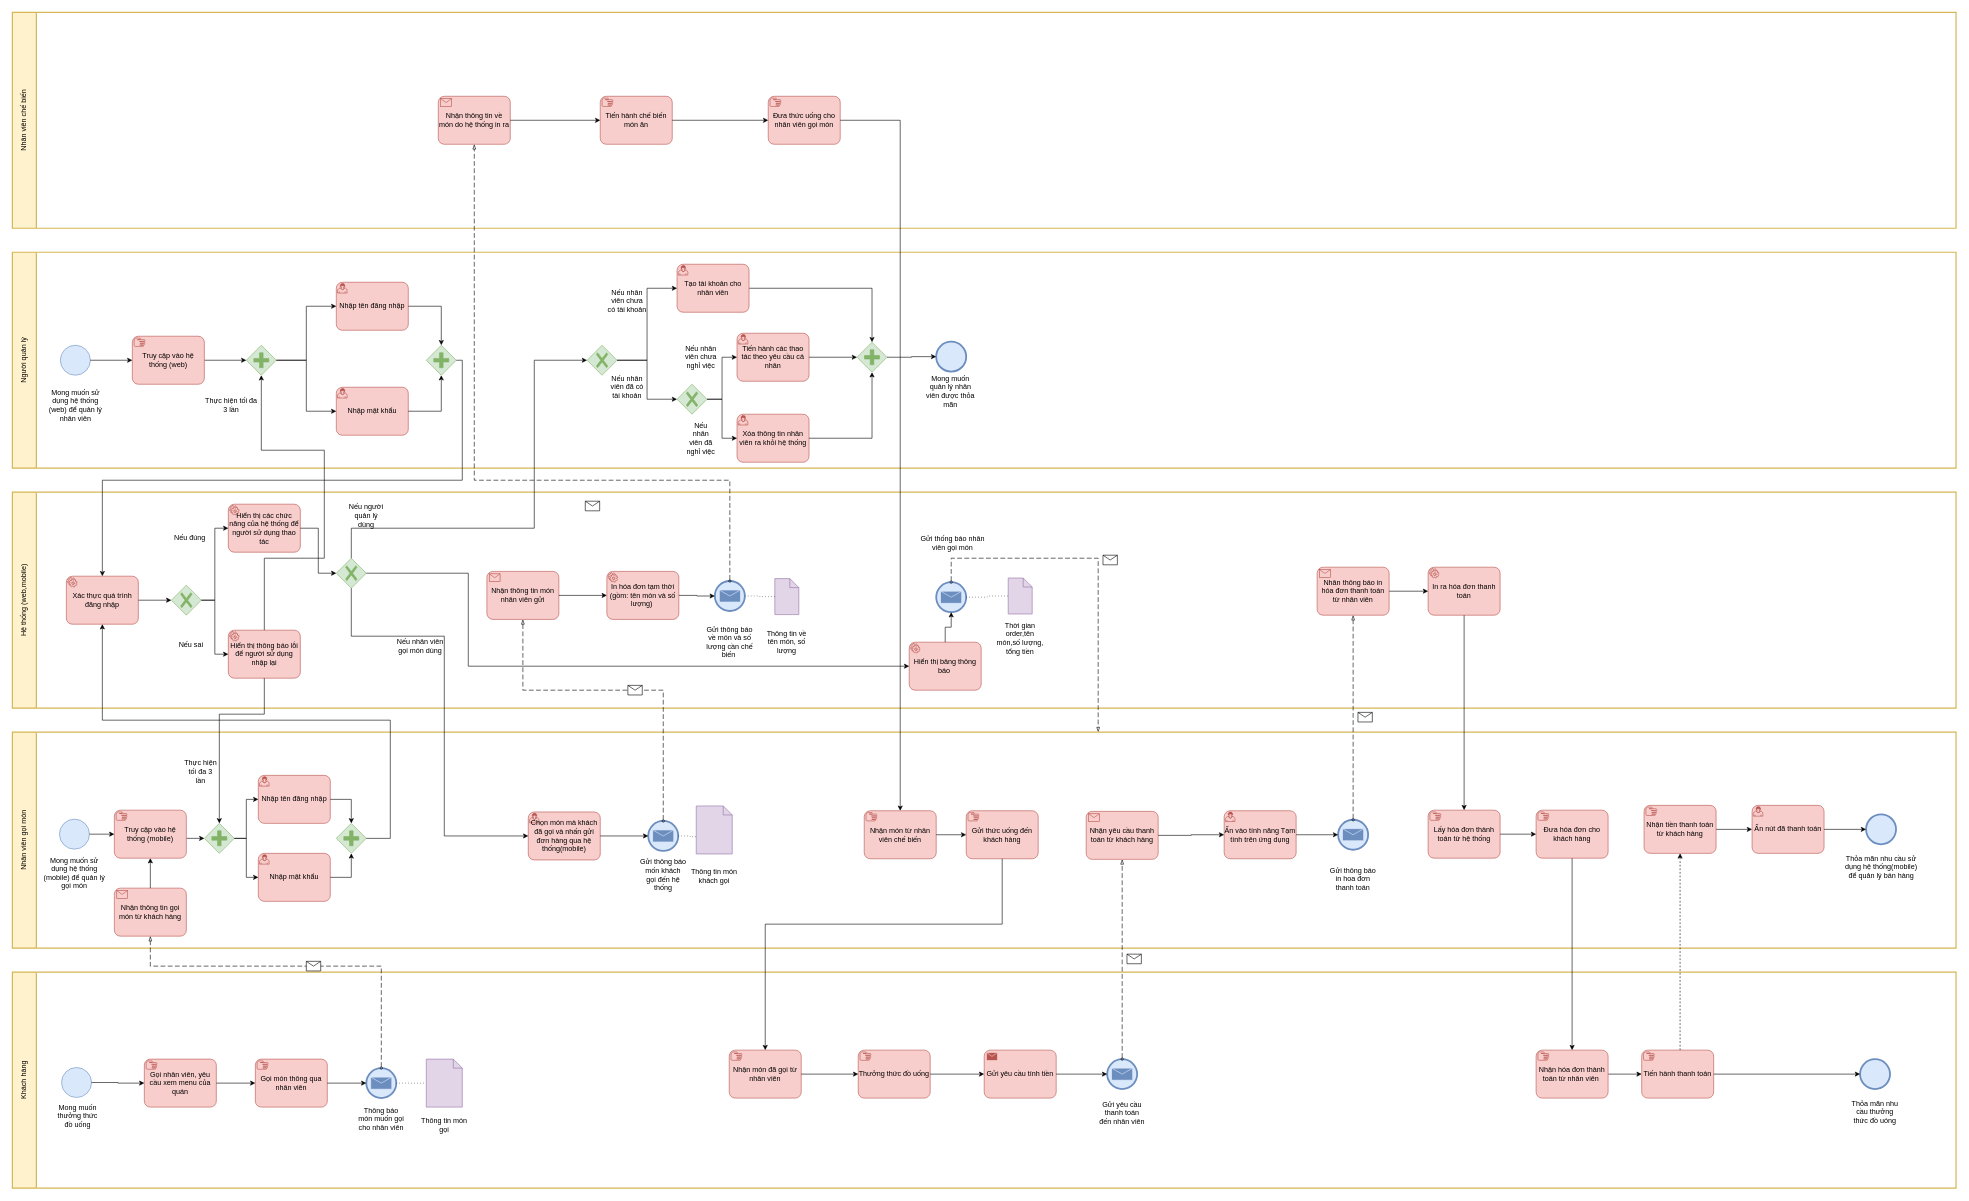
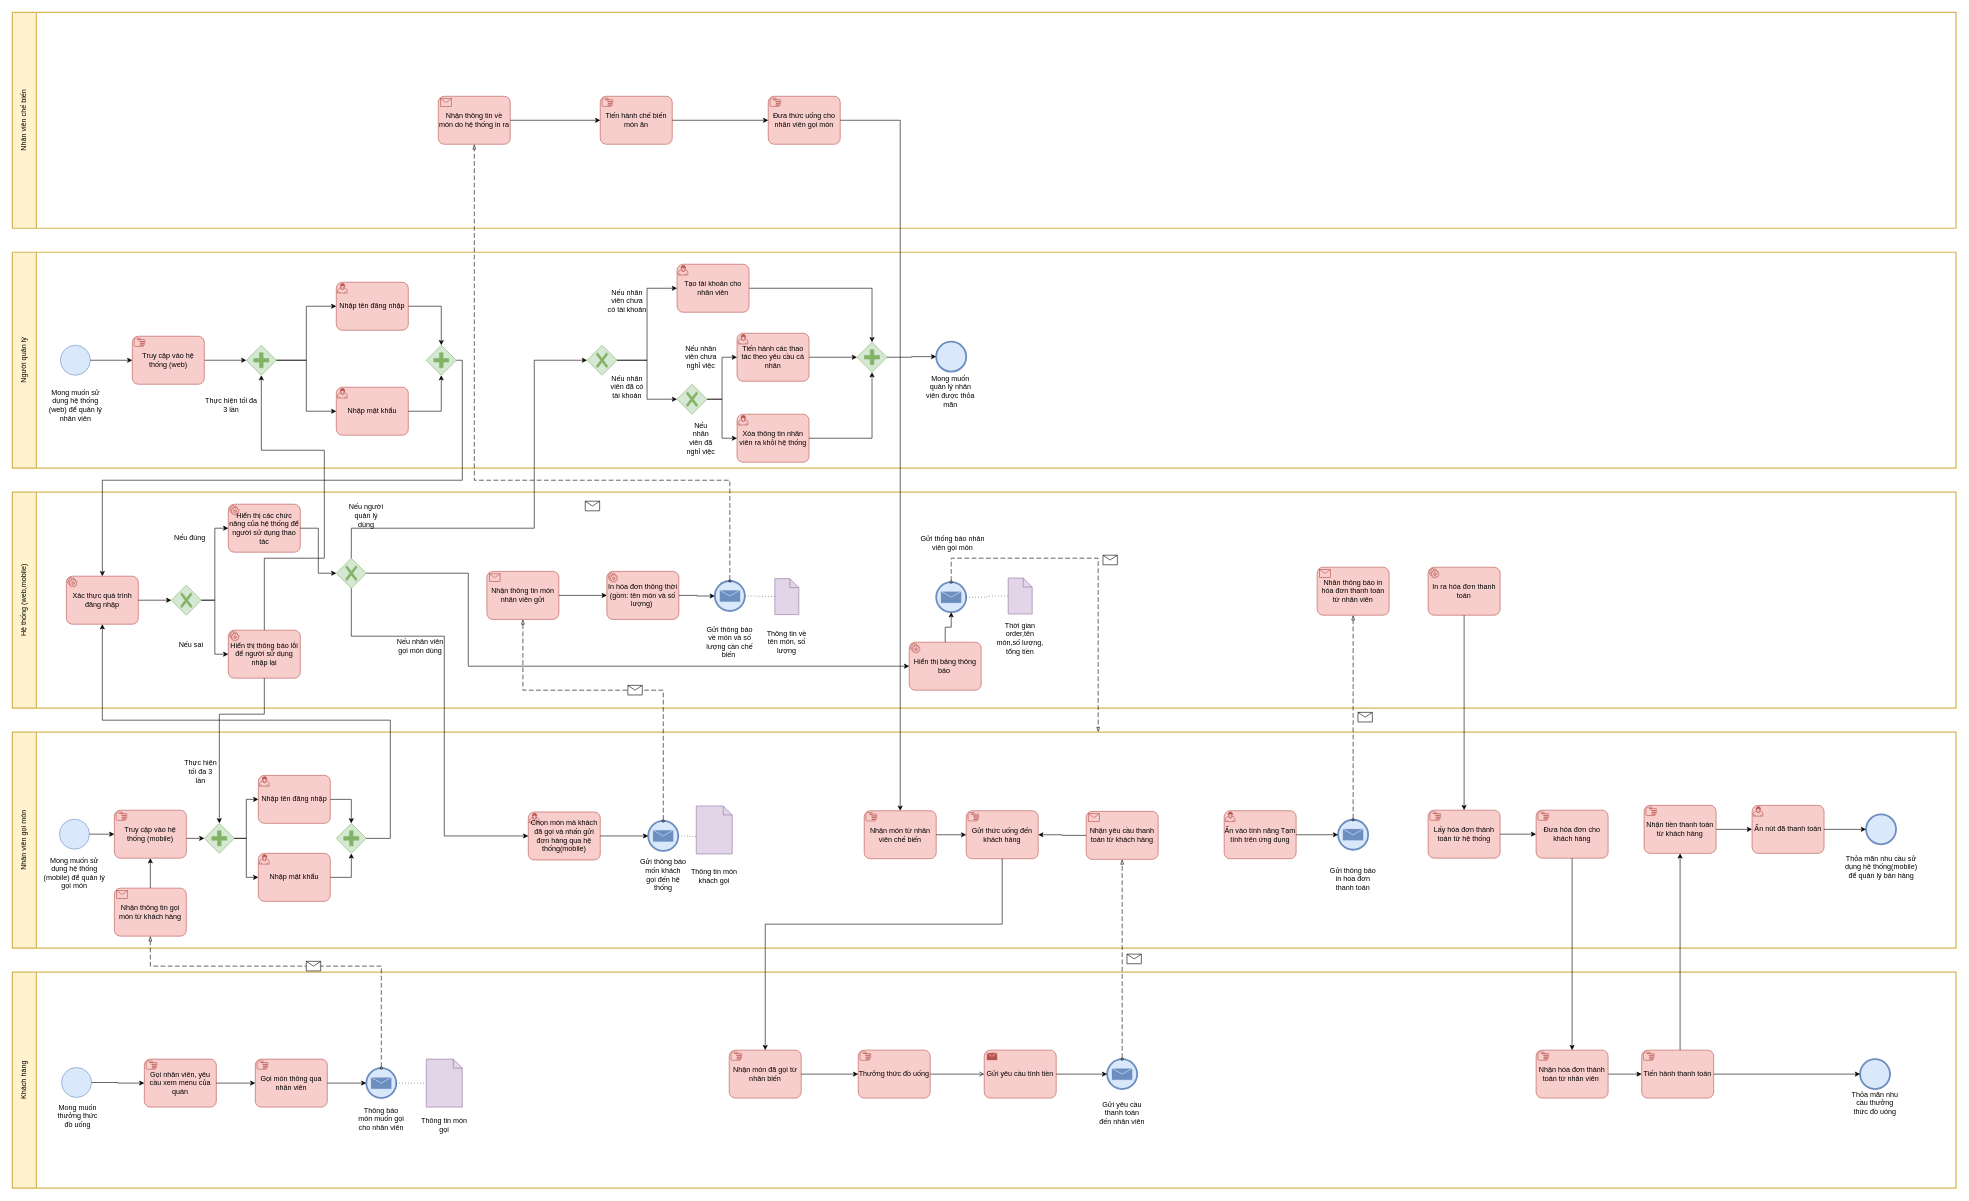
edge "Nhân thông báo in hóa đơn thanh toán từ nhân viên" -> "In ra hóa đơn thanh toán": removed
node "In hóa đơn tạm thời (gồm: tên món và số lượng)": label "In hóa đơn tạm thời (gồm: tên món và số lượng)" -> "In hóa đơn thông thời (gồm: tên món và số lượng)"
edge "Nhận yêu cầu thanh toán từ khách hàng" -> "Ấn vào tính năng Tạm tính trên ứng dụng": now "Nhận yêu cầu thanh toán từ khách hàng" -> "Gửi thức uống đến khách hàng"
edge "Tiến hành thanh toán" -> "Nhận tiền thanh toán từ khách hàng": style dashed -> solid
node "Nhận món đã gọi từ nhân viên": label "Nhận món đã gọi từ nhân viên" -> "Nhận món đã gọi từ nhân biến"
edge "Thưởng thức đồ uống" -> "Gửi yêu cầu tính tiền": arrowhead classic -> open
node "Thỏa mãn nhu cầu thưởng thức đồ uóng": moved (1875, 1112) -> (1875, 1103)
